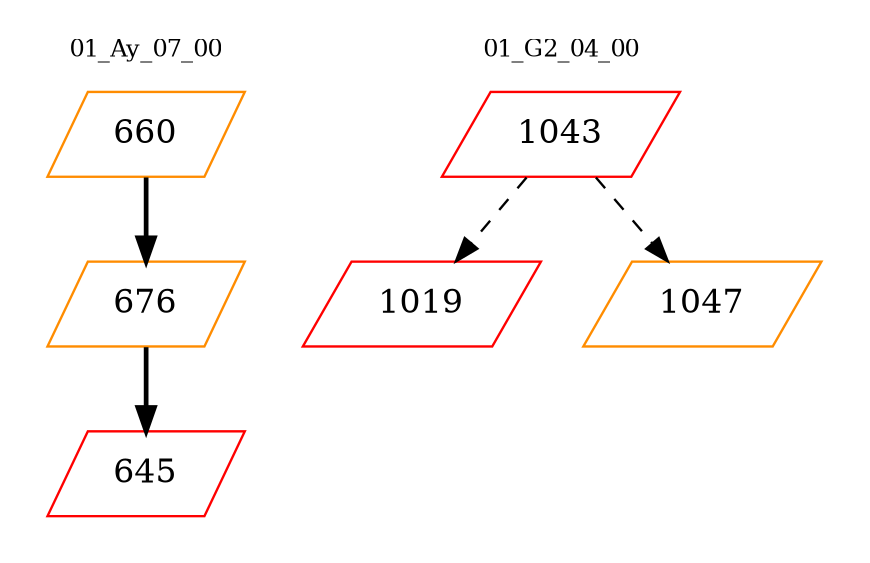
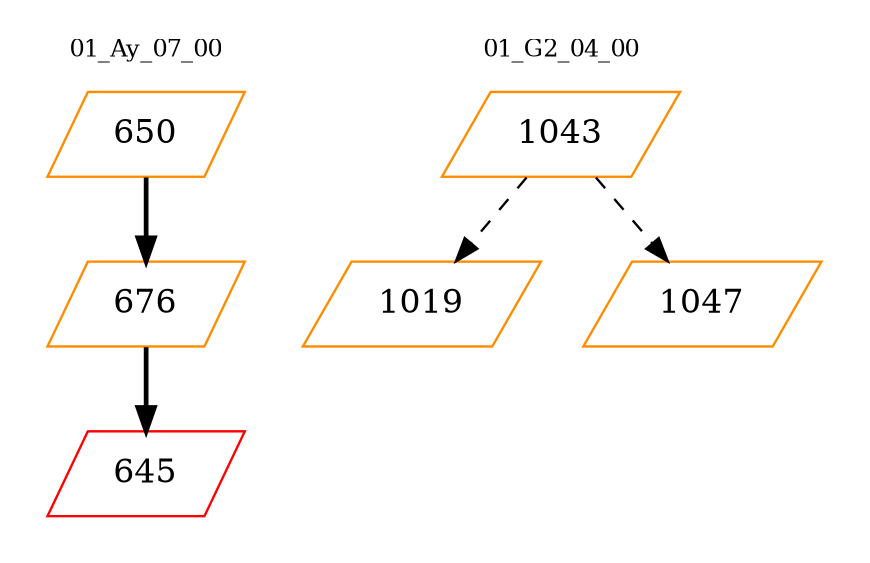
node "660": label "660" -> "650"
node "1043": color red -> darkorange
node "1019": color red -> darkorange
